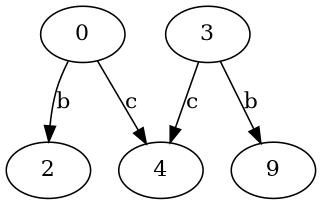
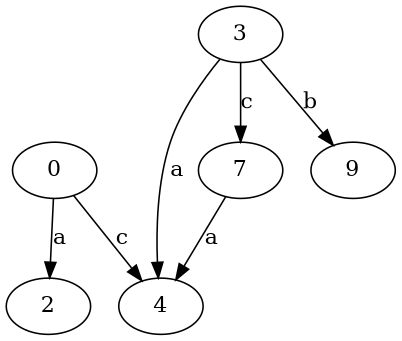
edge "0" -> "2": label "b" -> "a"
edge "3" -> "4": label "c" -> "a"
node "7": added
